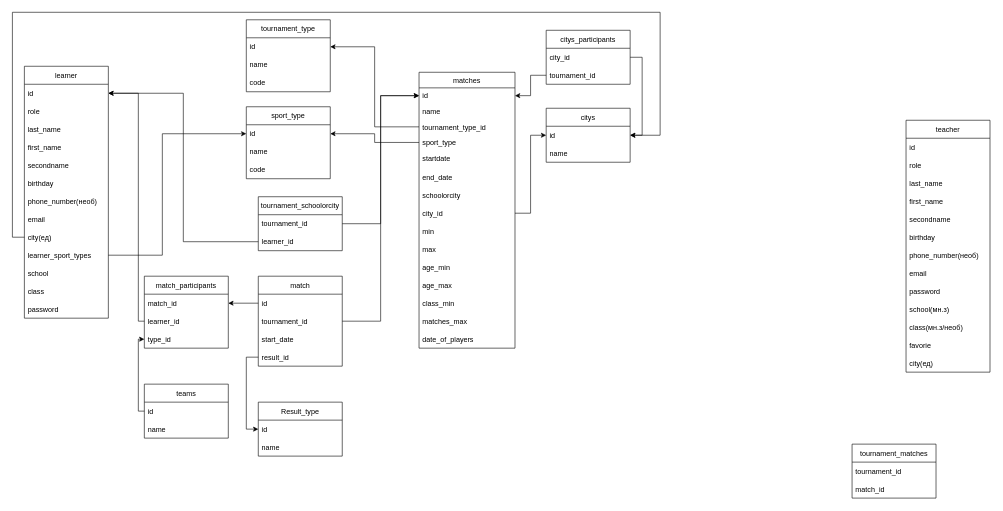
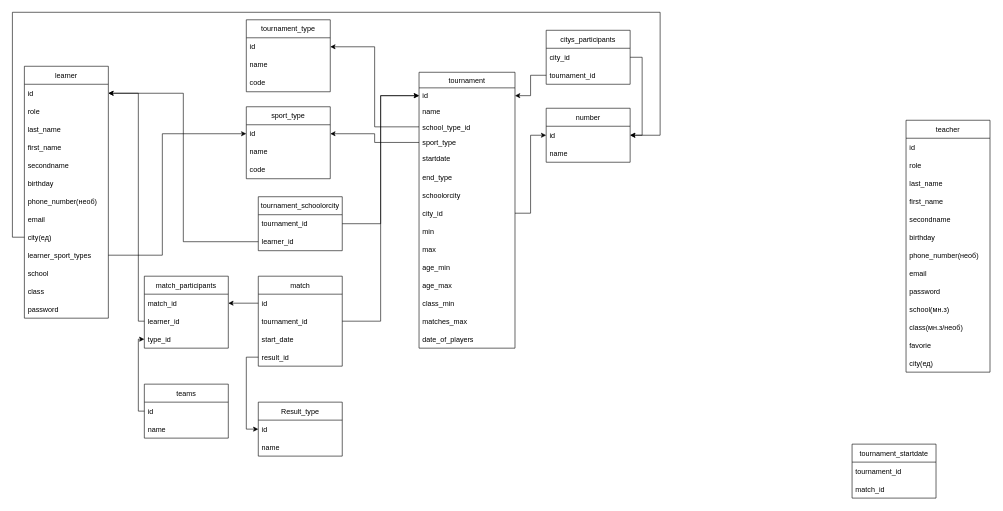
node "matches": label "matches" -> "tournament"
node "citys": label "citys" -> "number"
node "tournament_type_id": label "tournament_type_id" -> "school_type_id"
node "end_date": label "end_date" -> "end_type"
node "tournament_matches": label "tournament_matches" -> "tournament_startdate"
